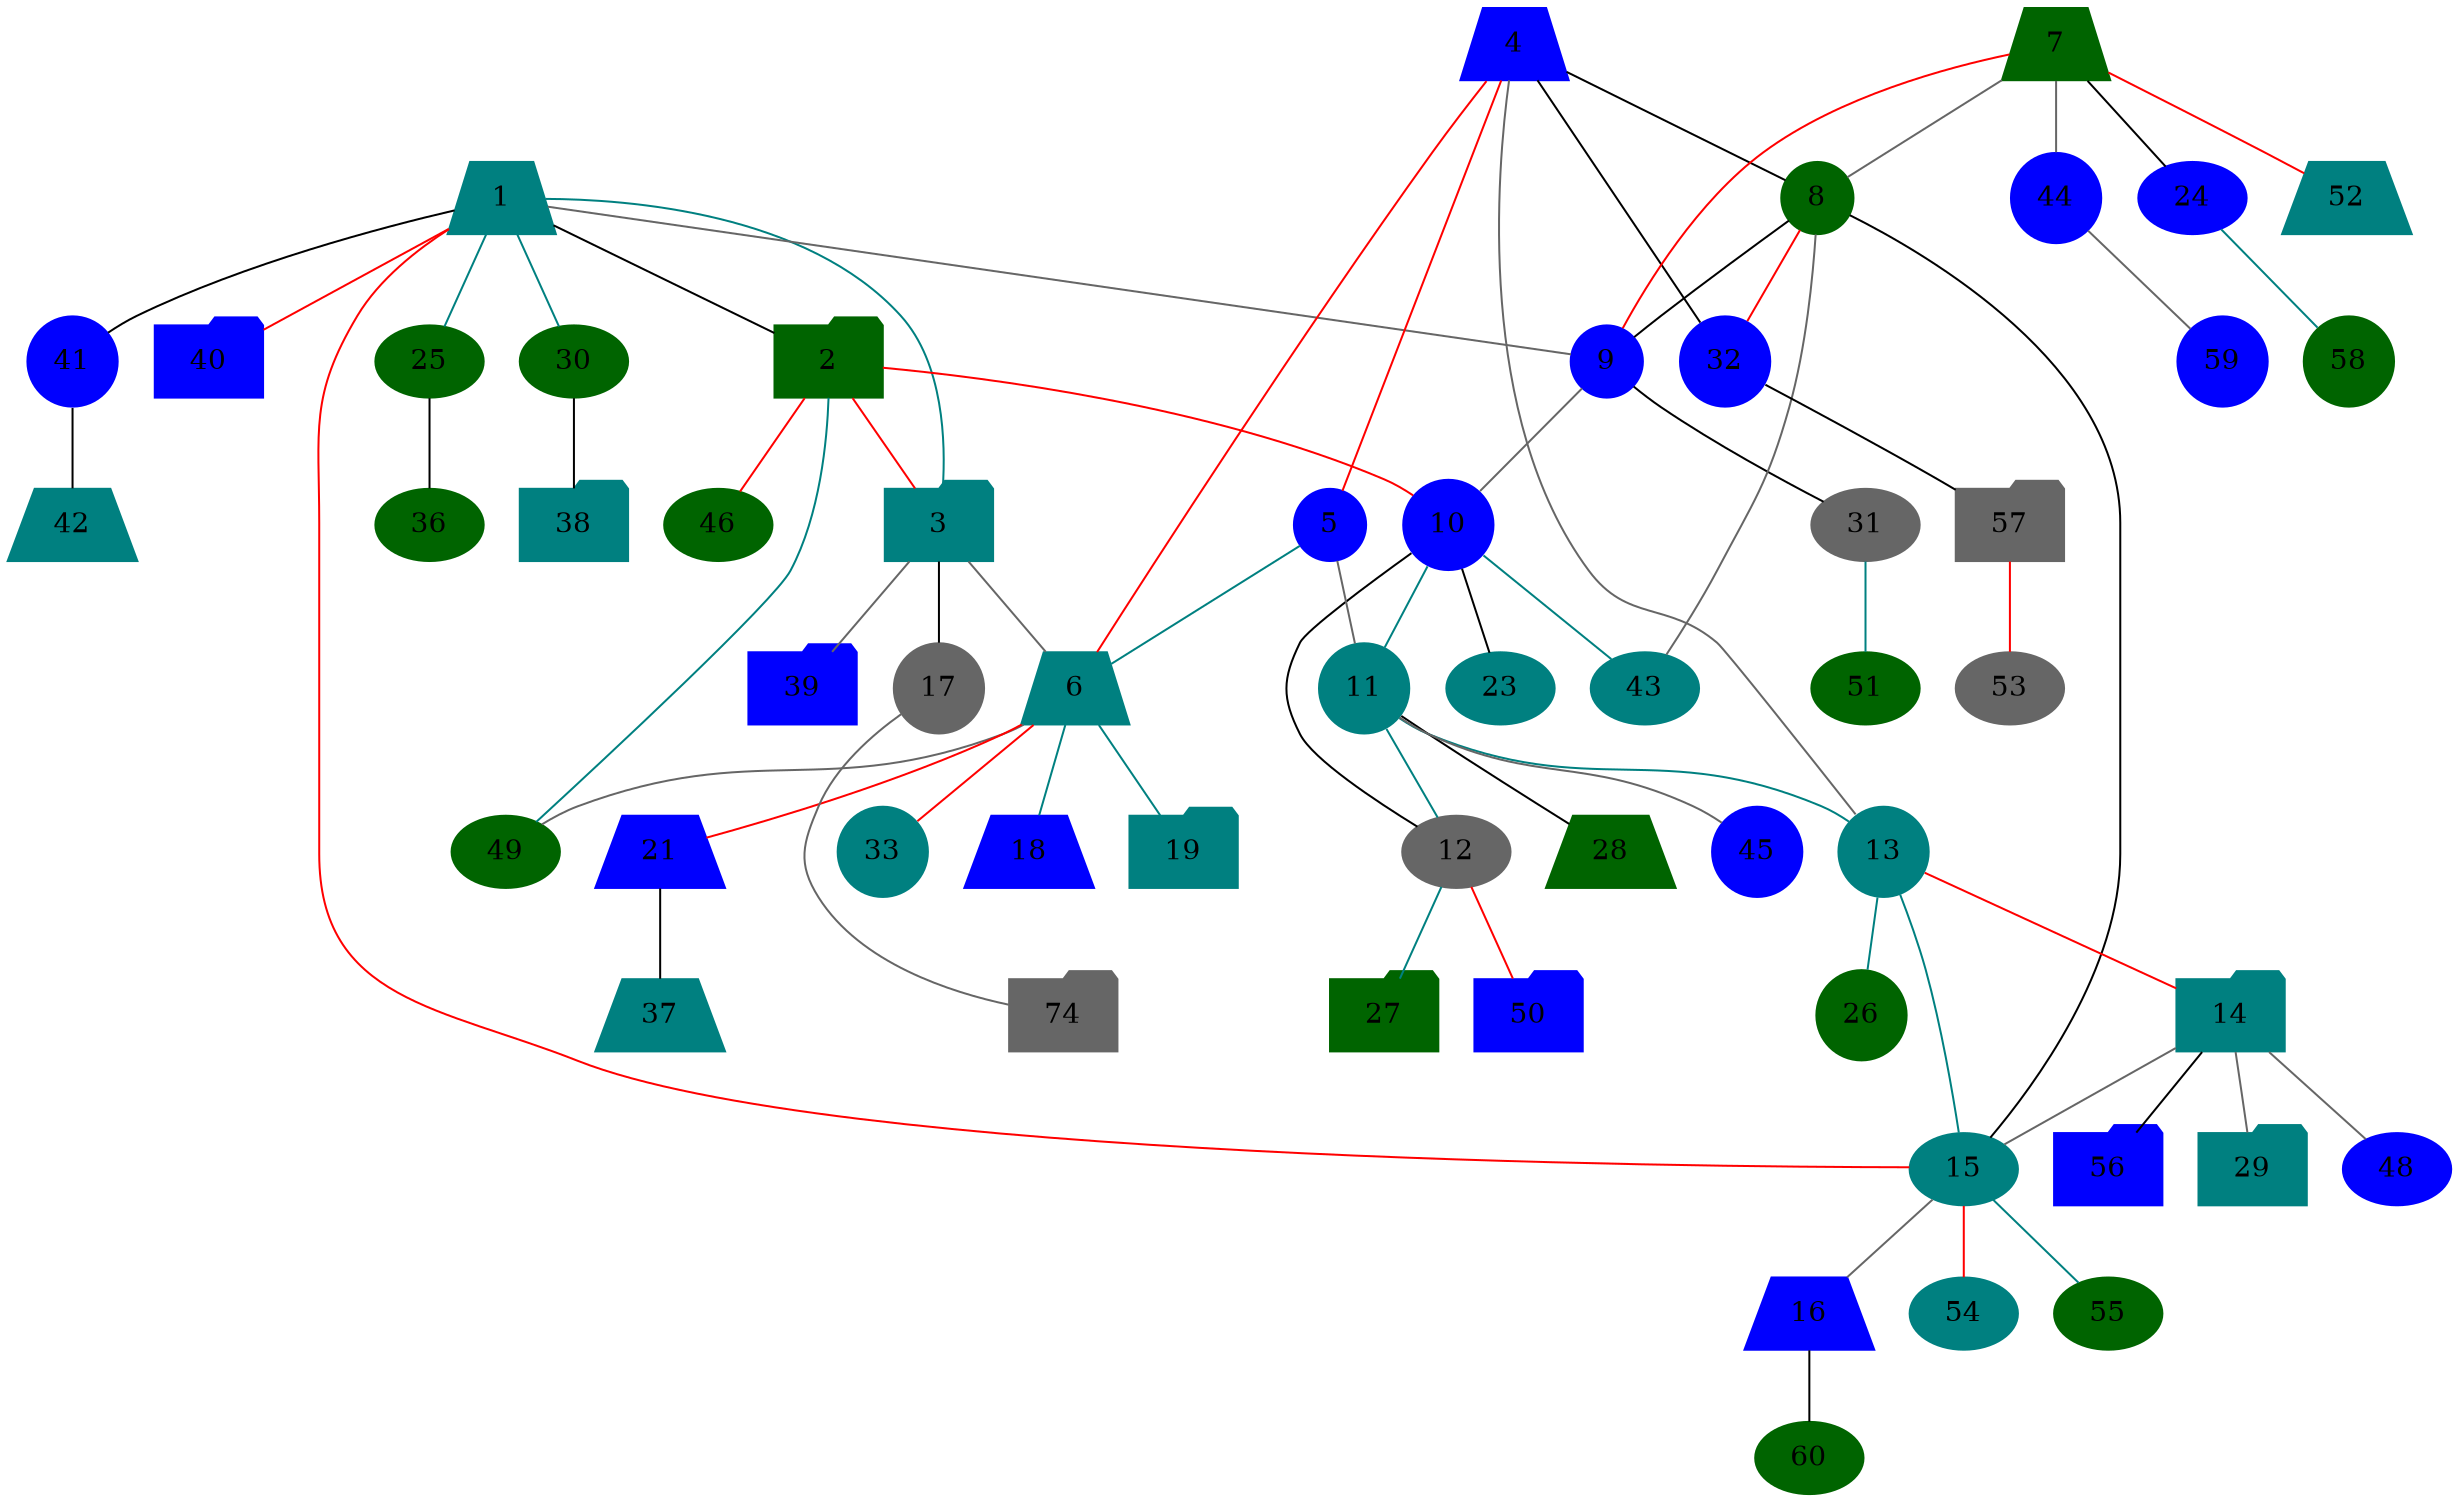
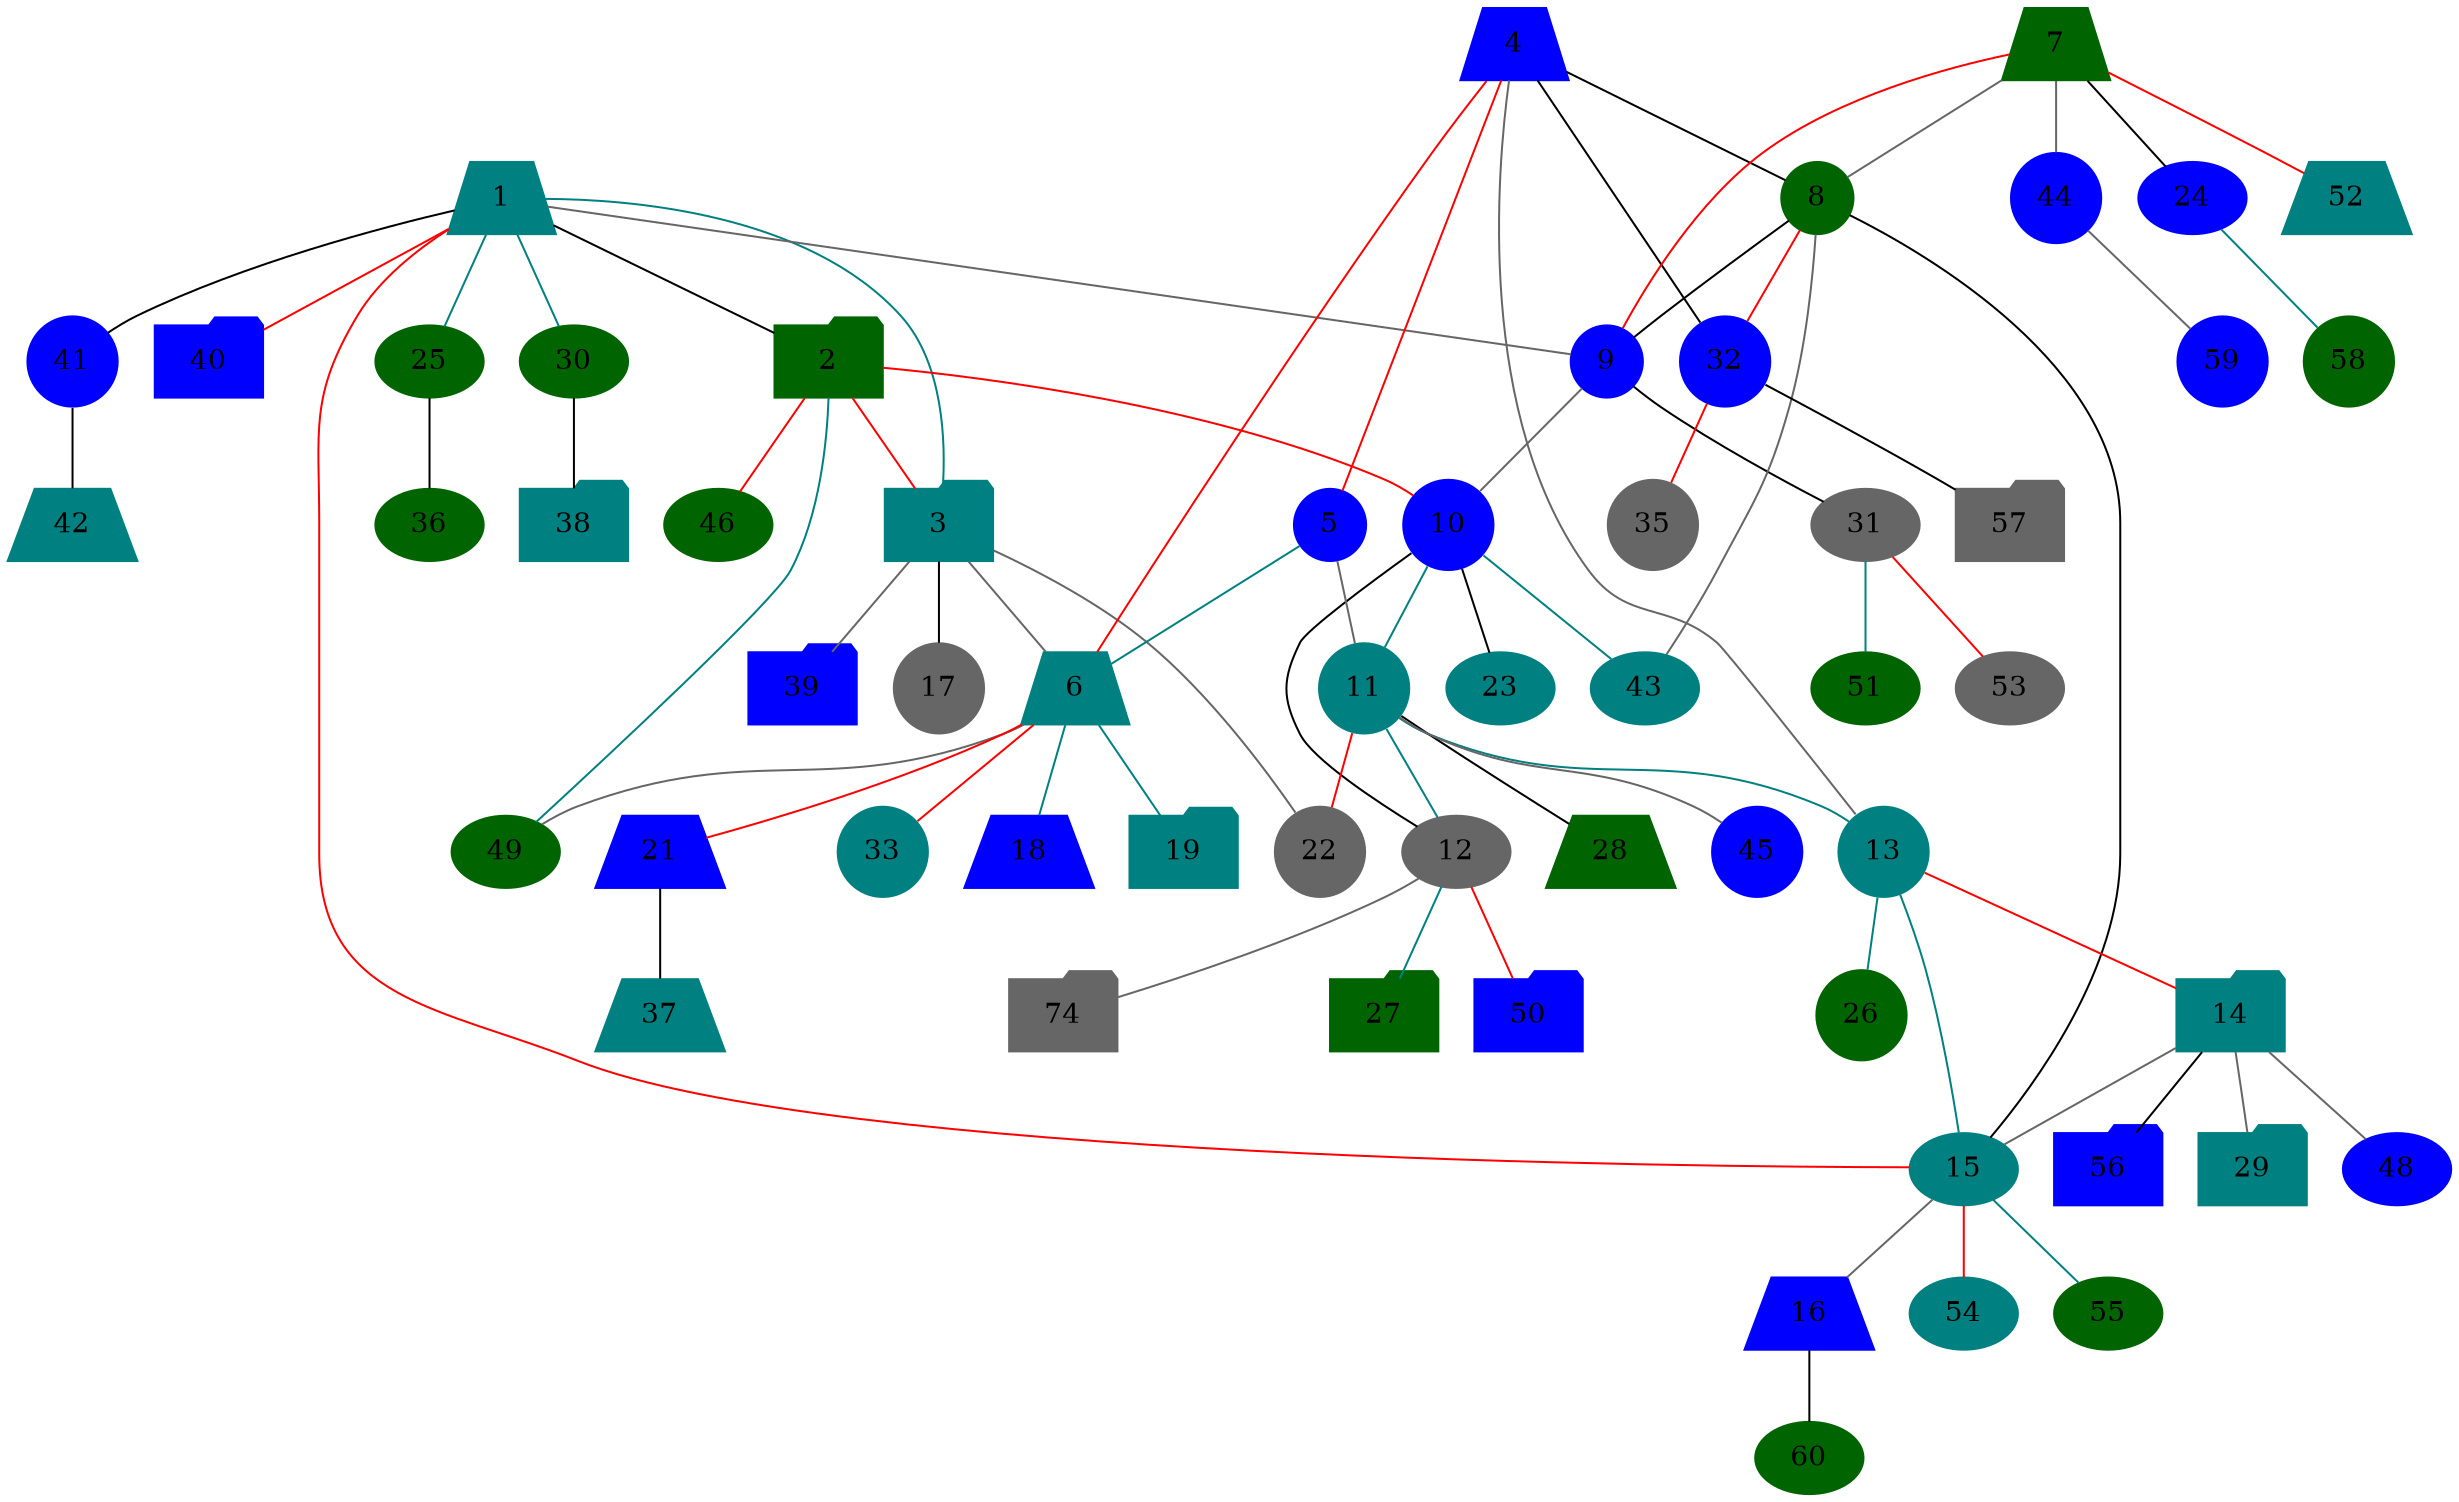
node "35": added
edge "57" -- "53": now "31" -- "53"
node "22": added
edge "17" -- "74": now "12" -- "74"
